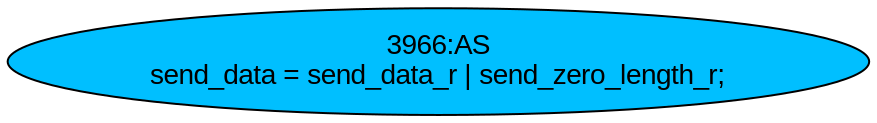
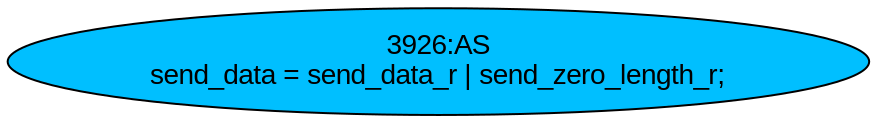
node "3966:AS send_data = send_data_r | send_zero_length_r;": label "3966:AS send_data = send_data_r | send_zero_length_r;" -> "3926:AS send_data = send_data_r | send_zero_length_r;"
